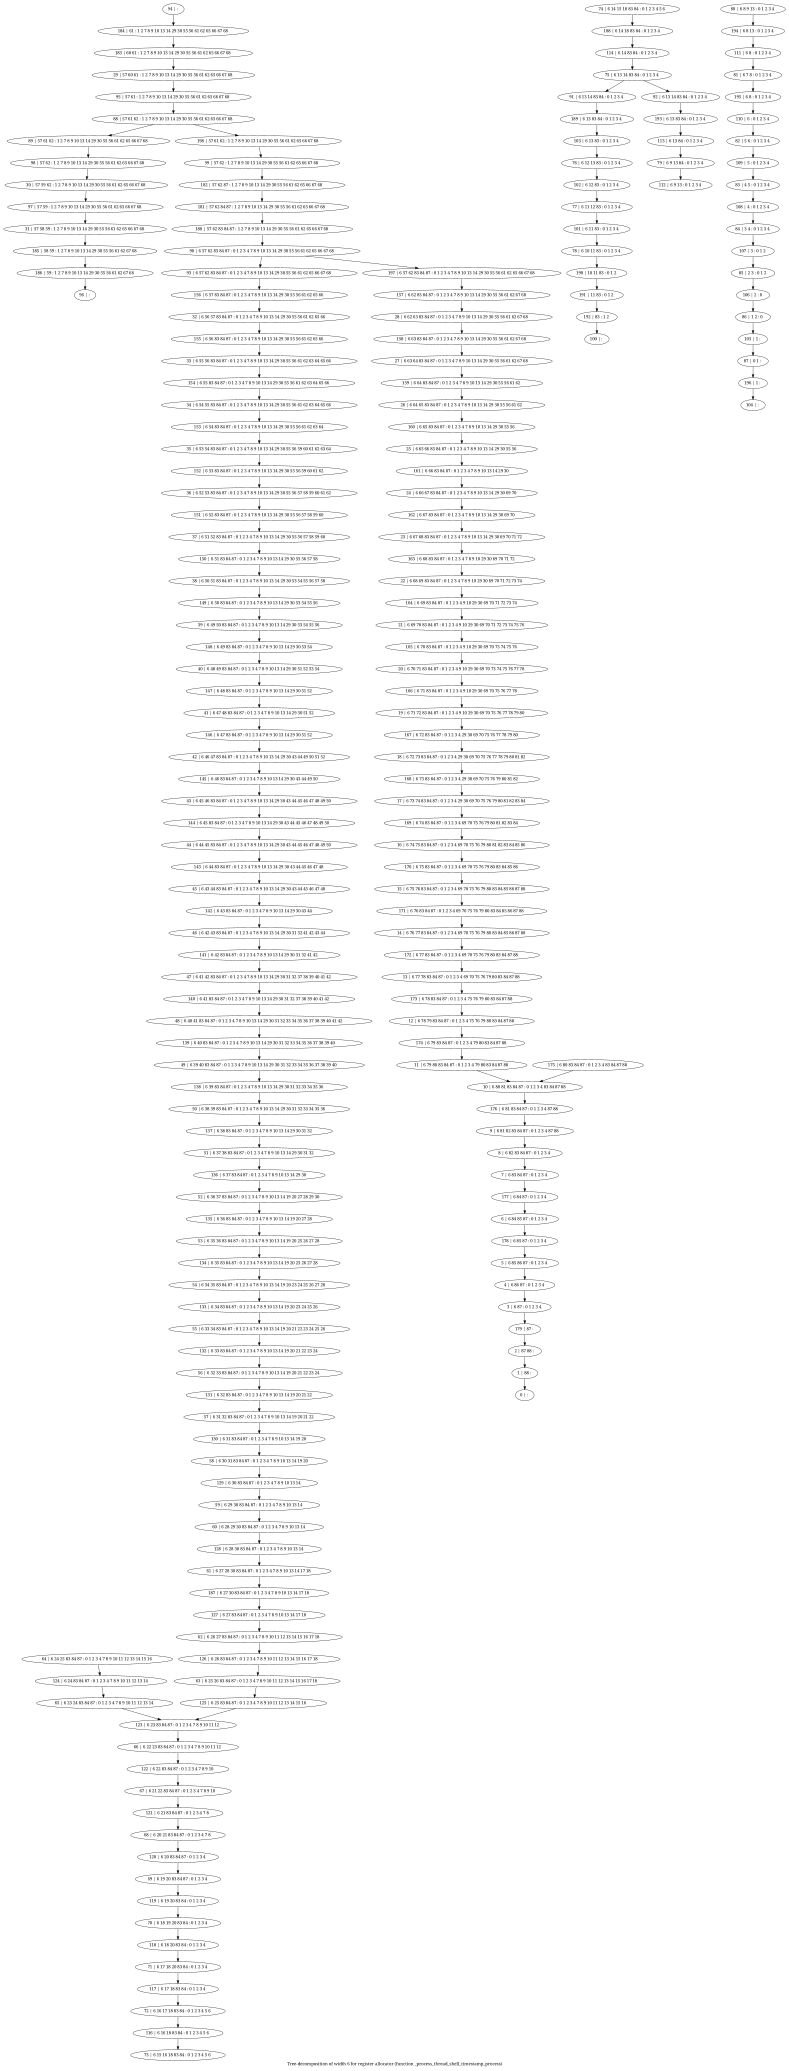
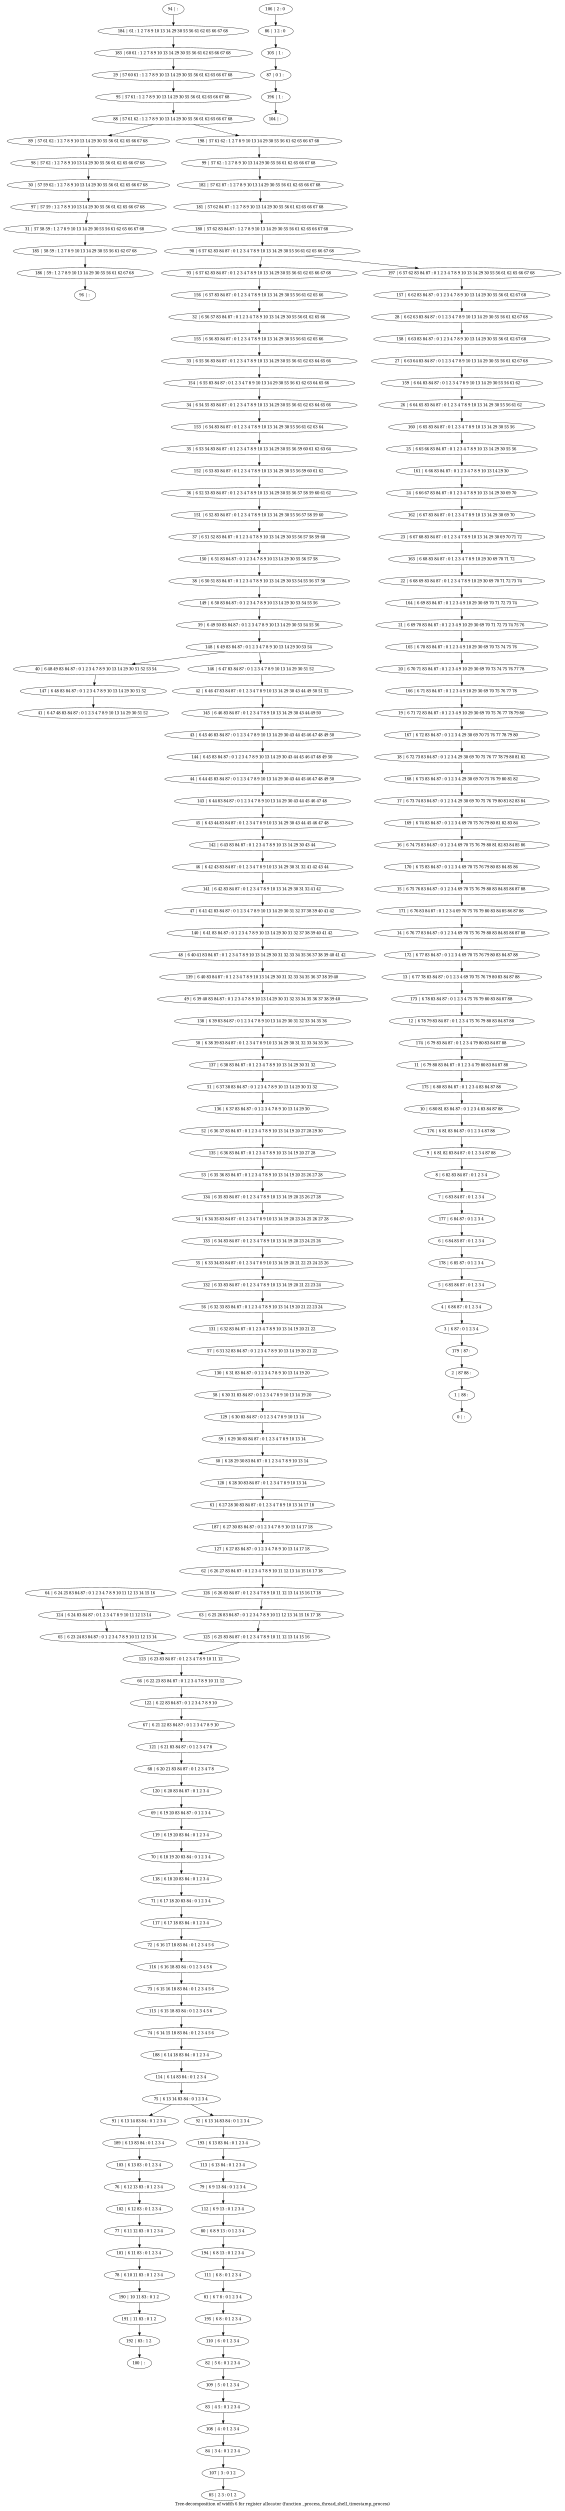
edge "85 | 2 3 : 0 1 2" -> "106 | 2 : 0": removed
edge "41 | 6 47 48 83 84 87 : 0 1 2 3 4 7 8 9 10 13 14 29 30 51 52" -> "146 | 6 47 83 84 87 : 0 1 2 3 4 7 8 9 10 13 14 29 30 51 52": now "148 | 6 49 83 84 87 : 0 1 2 3 4 7 8 9 10 13 14 29 30 53 54" -> "146 | 6 47 83 84 87 : 0 1 2 3 4 7 8 9 10 13 14 29 30 51 52"
edge "11 | 6 79 80 83 84 87 : 0 1 2 3 4 79 80 83 84 87 88" -> "10 | 6 80 81 83 84 87 : 0 1 2 3 4 83 84 87 88": now "11 | 6 79 80 83 84 87 : 0 1 2 3 4 79 80 83 84 87 88" -> "175 | 6 80 83 84 87 : 0 1 2 3 4 83 84 87 88"
node "115 | 6 15 18 83 84 : 0 1 2 3 4 5 6": added
edge "112 | 6 9 13 : 0 1 2 3 4" -> "80 | 6 8 9 13 : 0 1 2 3 4": added
